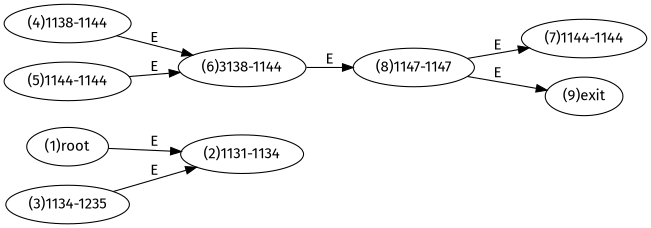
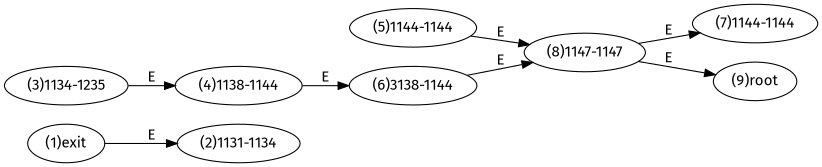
edge "(5)1144-1144" -> "(6)3138-1144": now "(5)1144-1144" -> "(8)1147-1147"
node "(9)exit": label "(9)exit" -> "(9)root"
node "(1)root": label "(1)root" -> "(1)exit"
edge "(3)1134-1235" -> "(2)1131-1134": now "(3)1134-1235" -> "(4)1138-1144"
